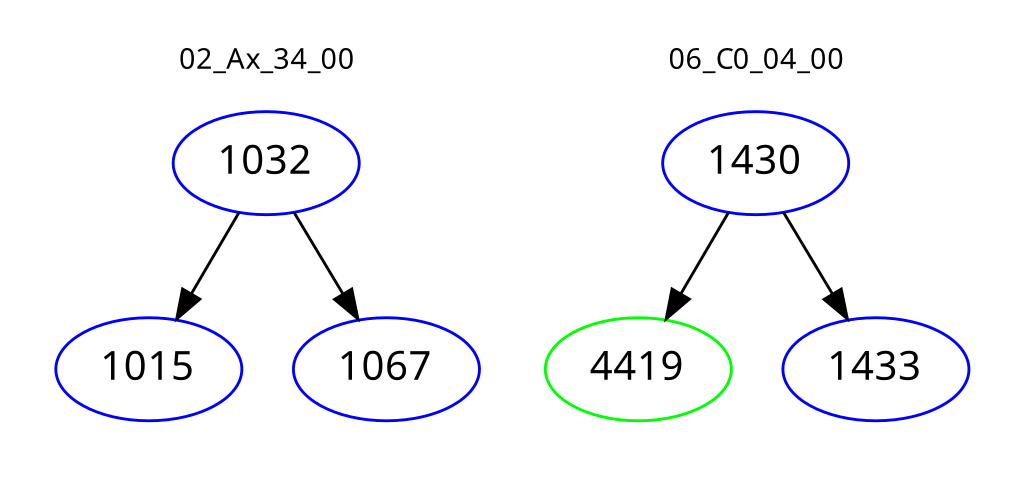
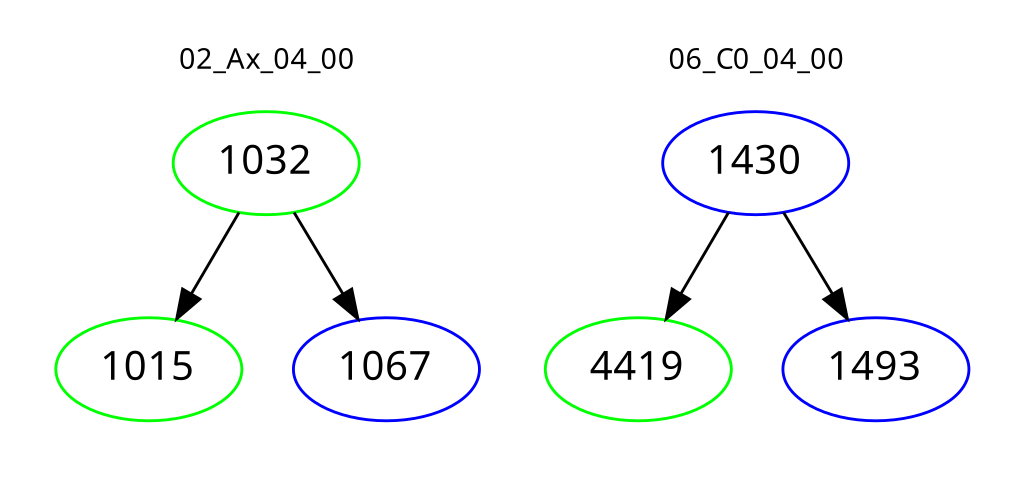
cluster "02_Ax_34_00": label "02_Ax_34_00" -> "02_Ax_04_00"
node "1032": color blue -> green
node "1015": color blue -> green
node "1433": label "1433" -> "1493"
